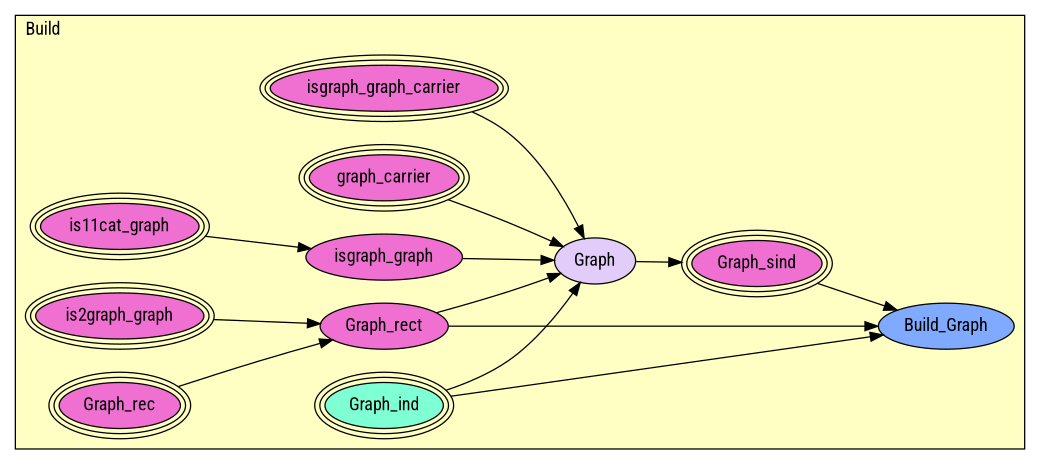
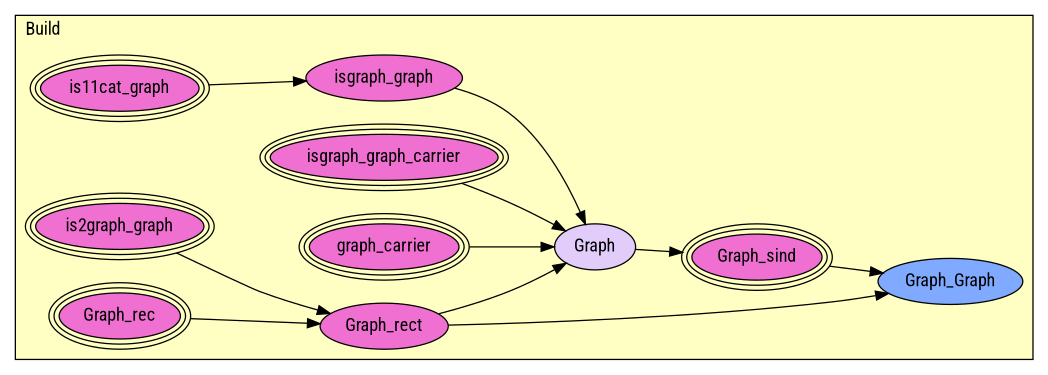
node "Build_Graph": label "Build_Graph" -> "Graph_Graph"
node "Graph_ind": removed
